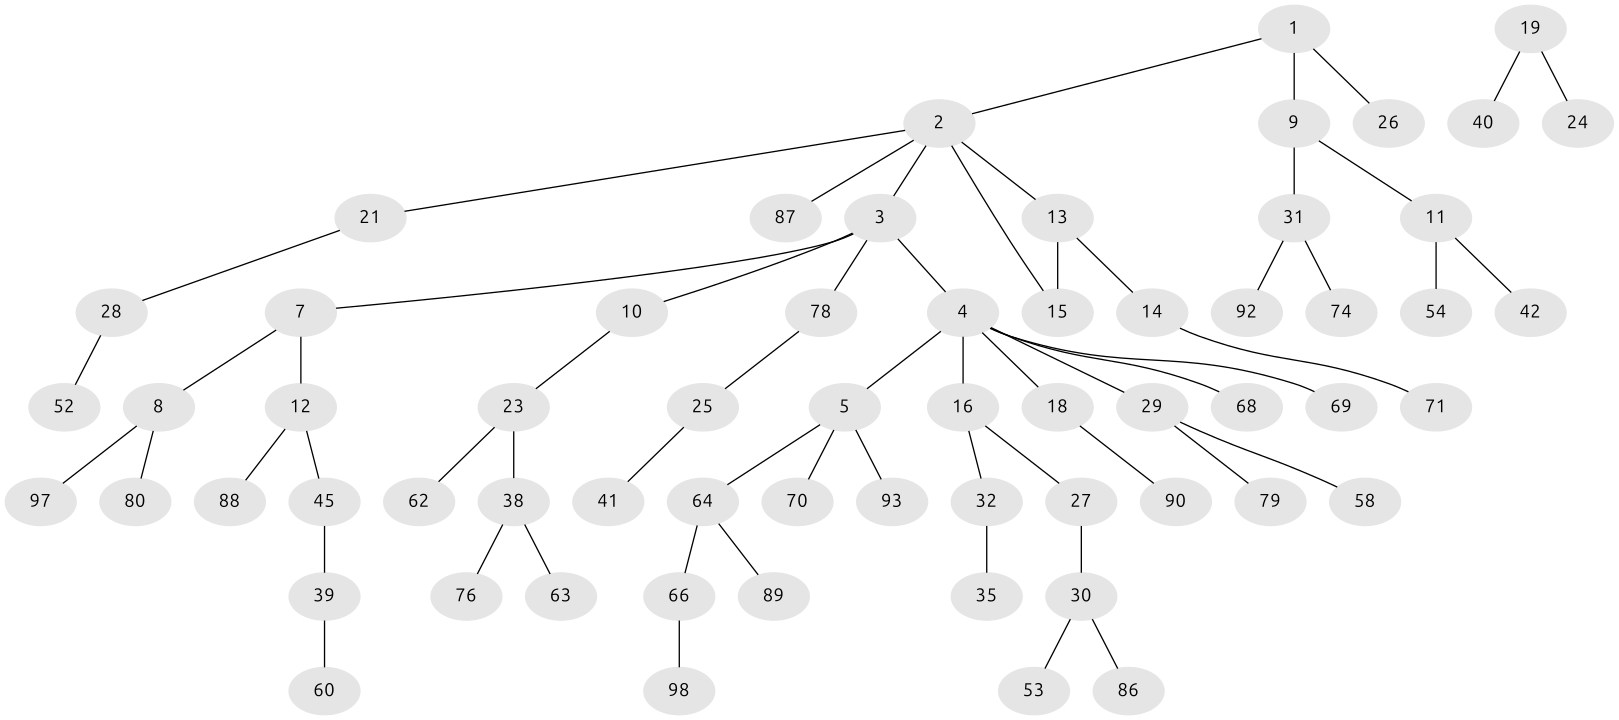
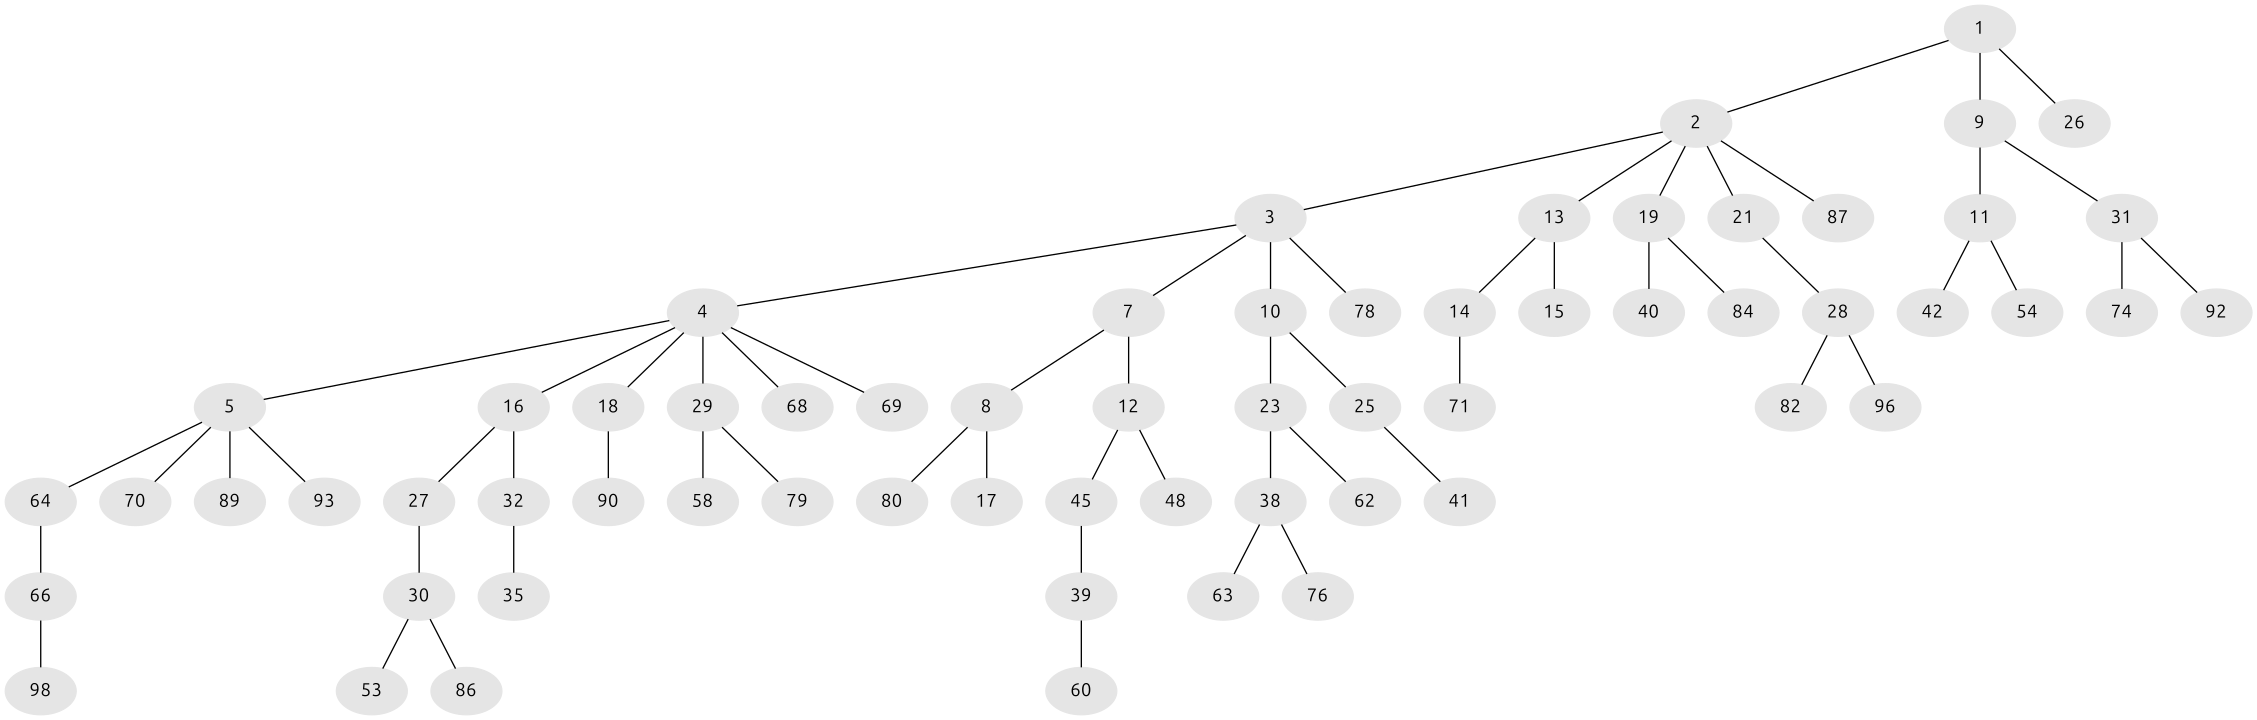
node "24": label "24" -> "84"
edge "2" -- "15": now "2" -- "19"
edge "78" -- "25": now "10" -- "25"
node "52": label "52" -> "82"
node "96": added
node "97": label "97" -> "17"
node "88": label "88" -> "48"
edge "64" -- "89": now "5" -- "89"
